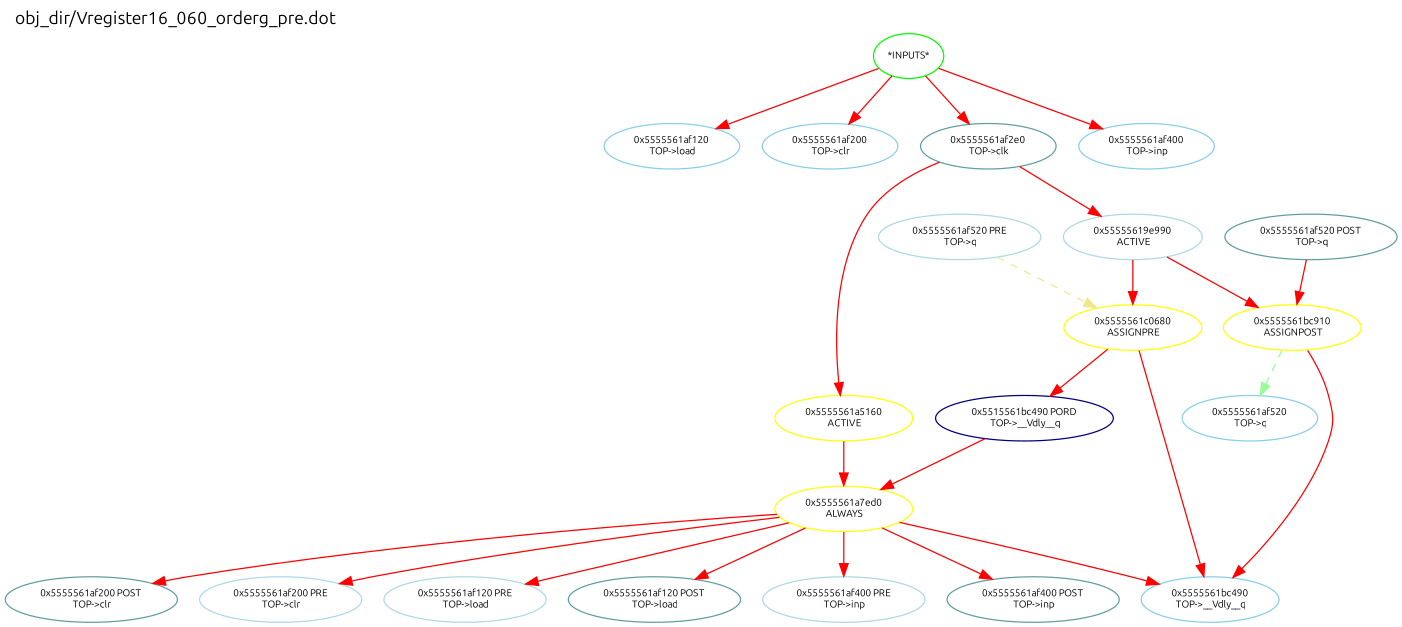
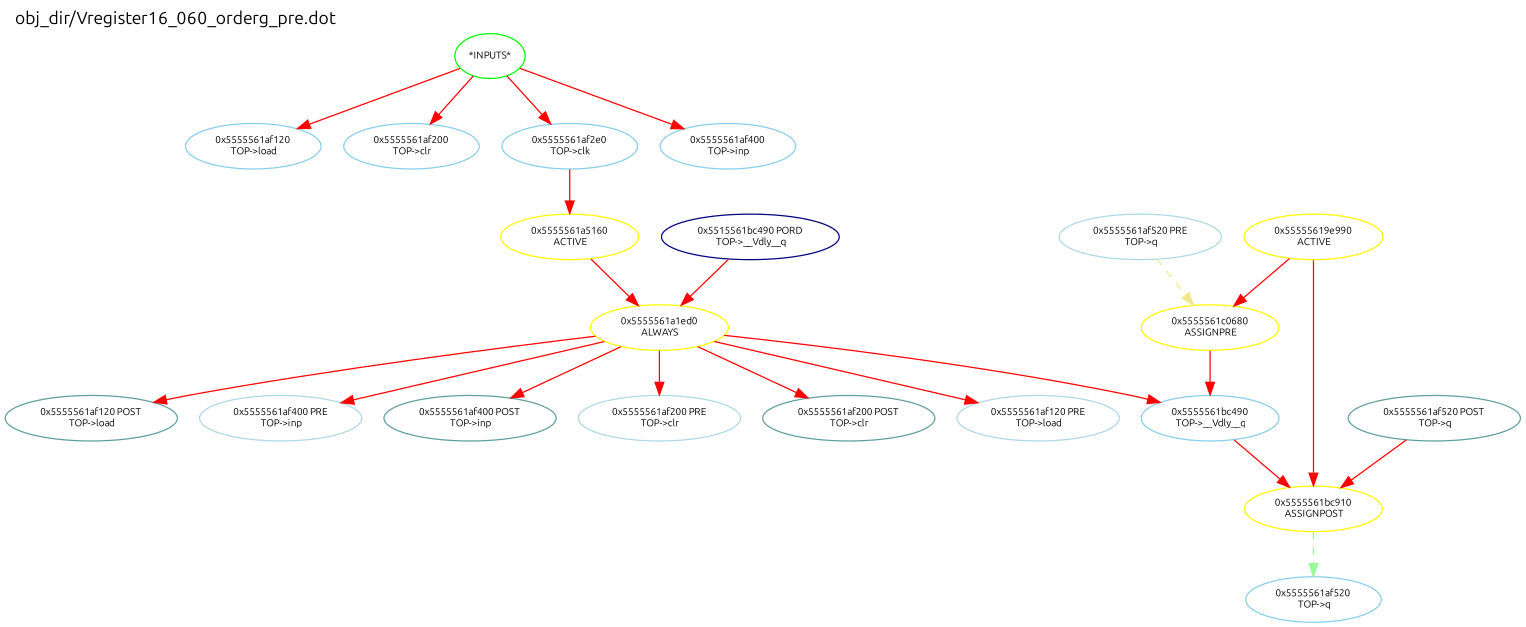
node "0x5555561af2e0 TOP->clk": color CadetBlue -> skyblue
edge "0x5555561af2e0 TOP->clk" -> "0x55555619e990 ACTIVE": removed
node "0x55555619e990 ACTIVE": color lightblue -> yellow
edge "0x5555561c0680 ASSIGNPRE" -> "0x5515561bc490 PORD TOP->__Vdly__q": removed
edge "0x5555561bc910 ASSIGNPOST" -> "0x5555561bc490 TOP->__Vdly__q": reversed
node "0x5555561a7ed0 ALWAYS": label "0x5555561a7ed0 ALWAYS" -> "0x5555561a1ed0 ALWAYS"
